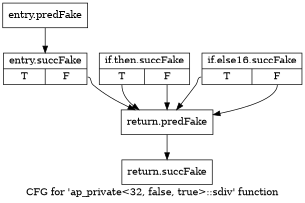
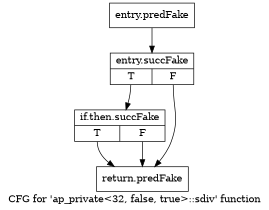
node "if.else16.succFake": removed
edge "entry.succFake" -> "if.then.succFake": added
node "return.succFake": removed
